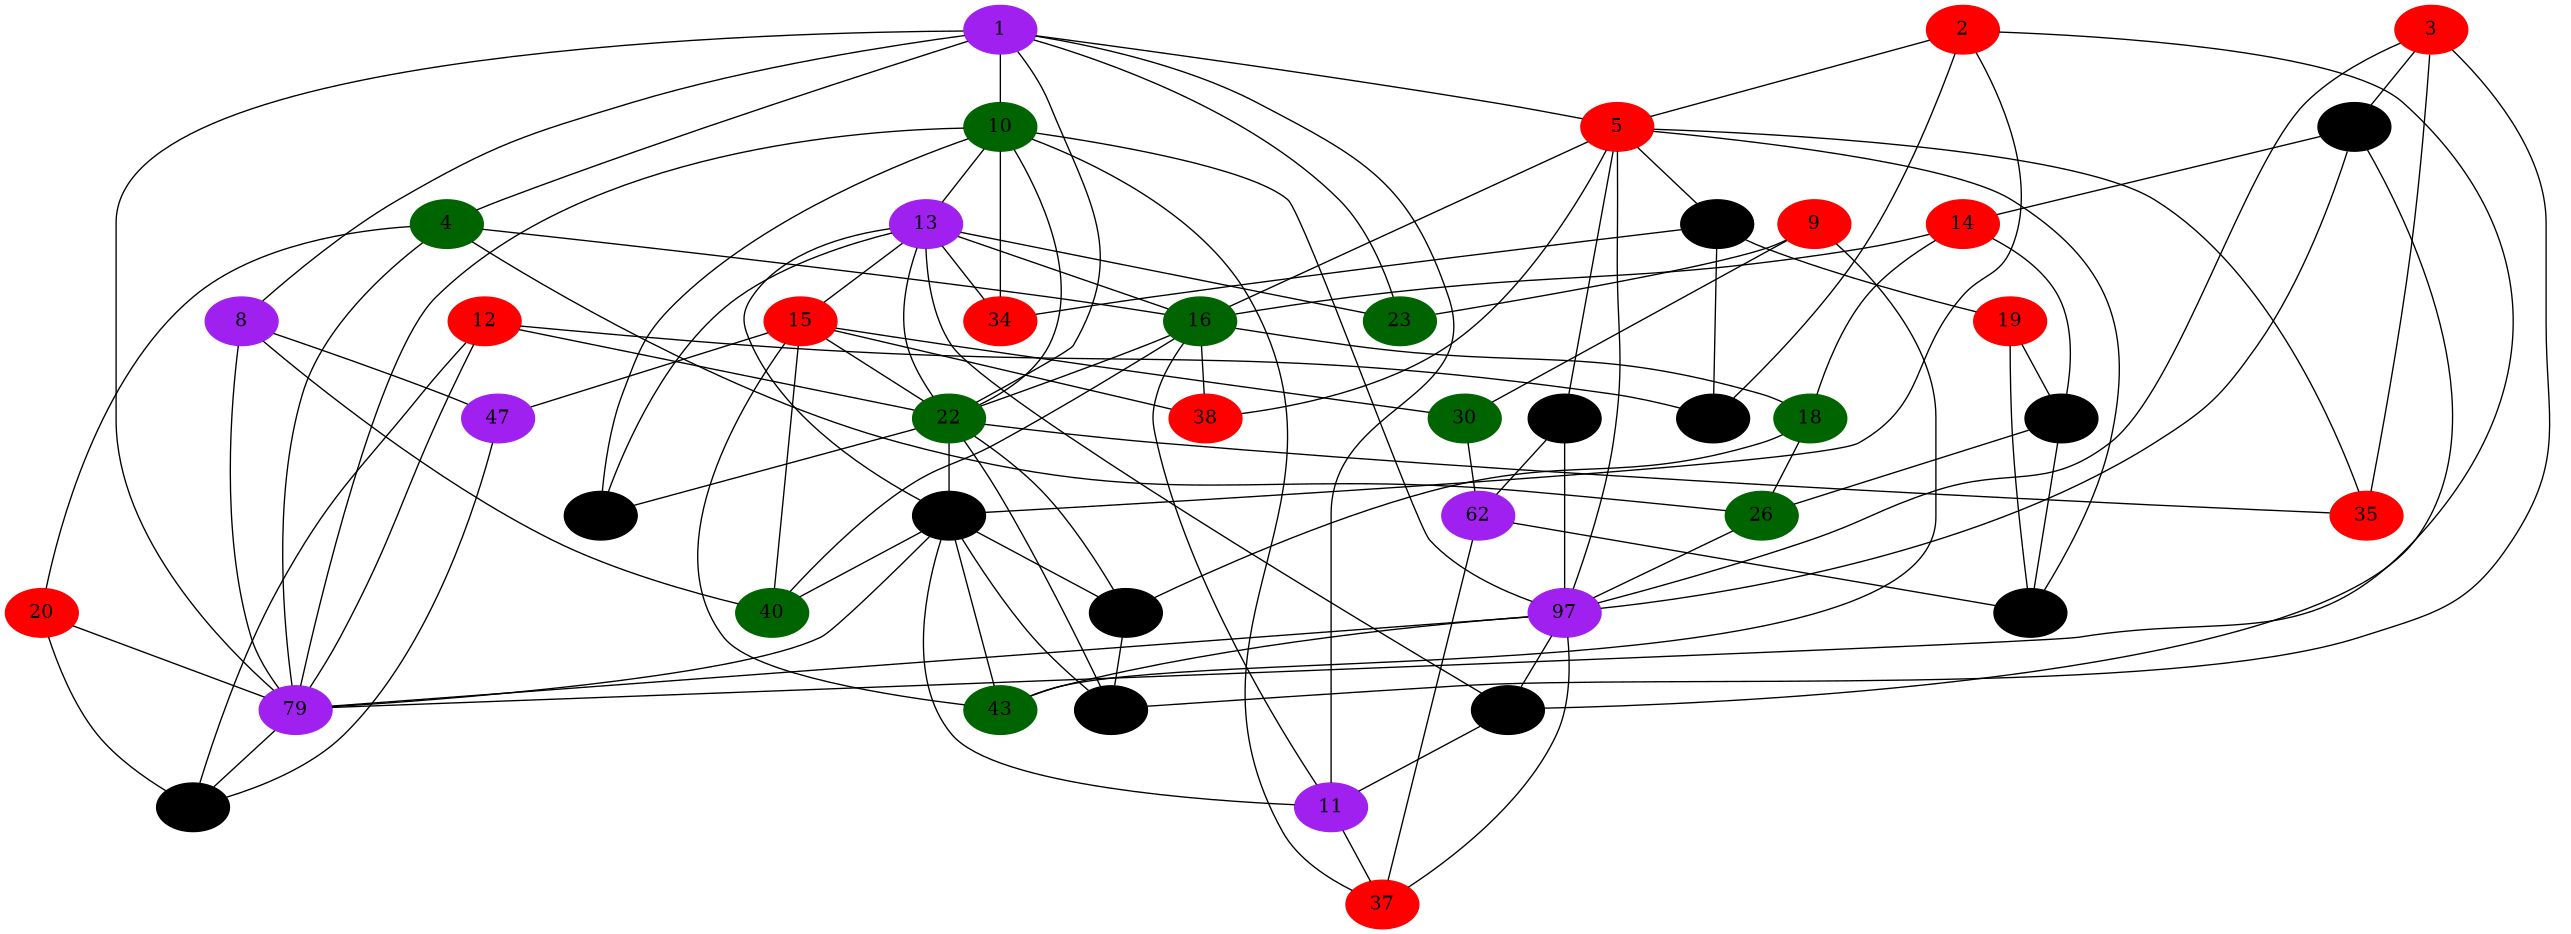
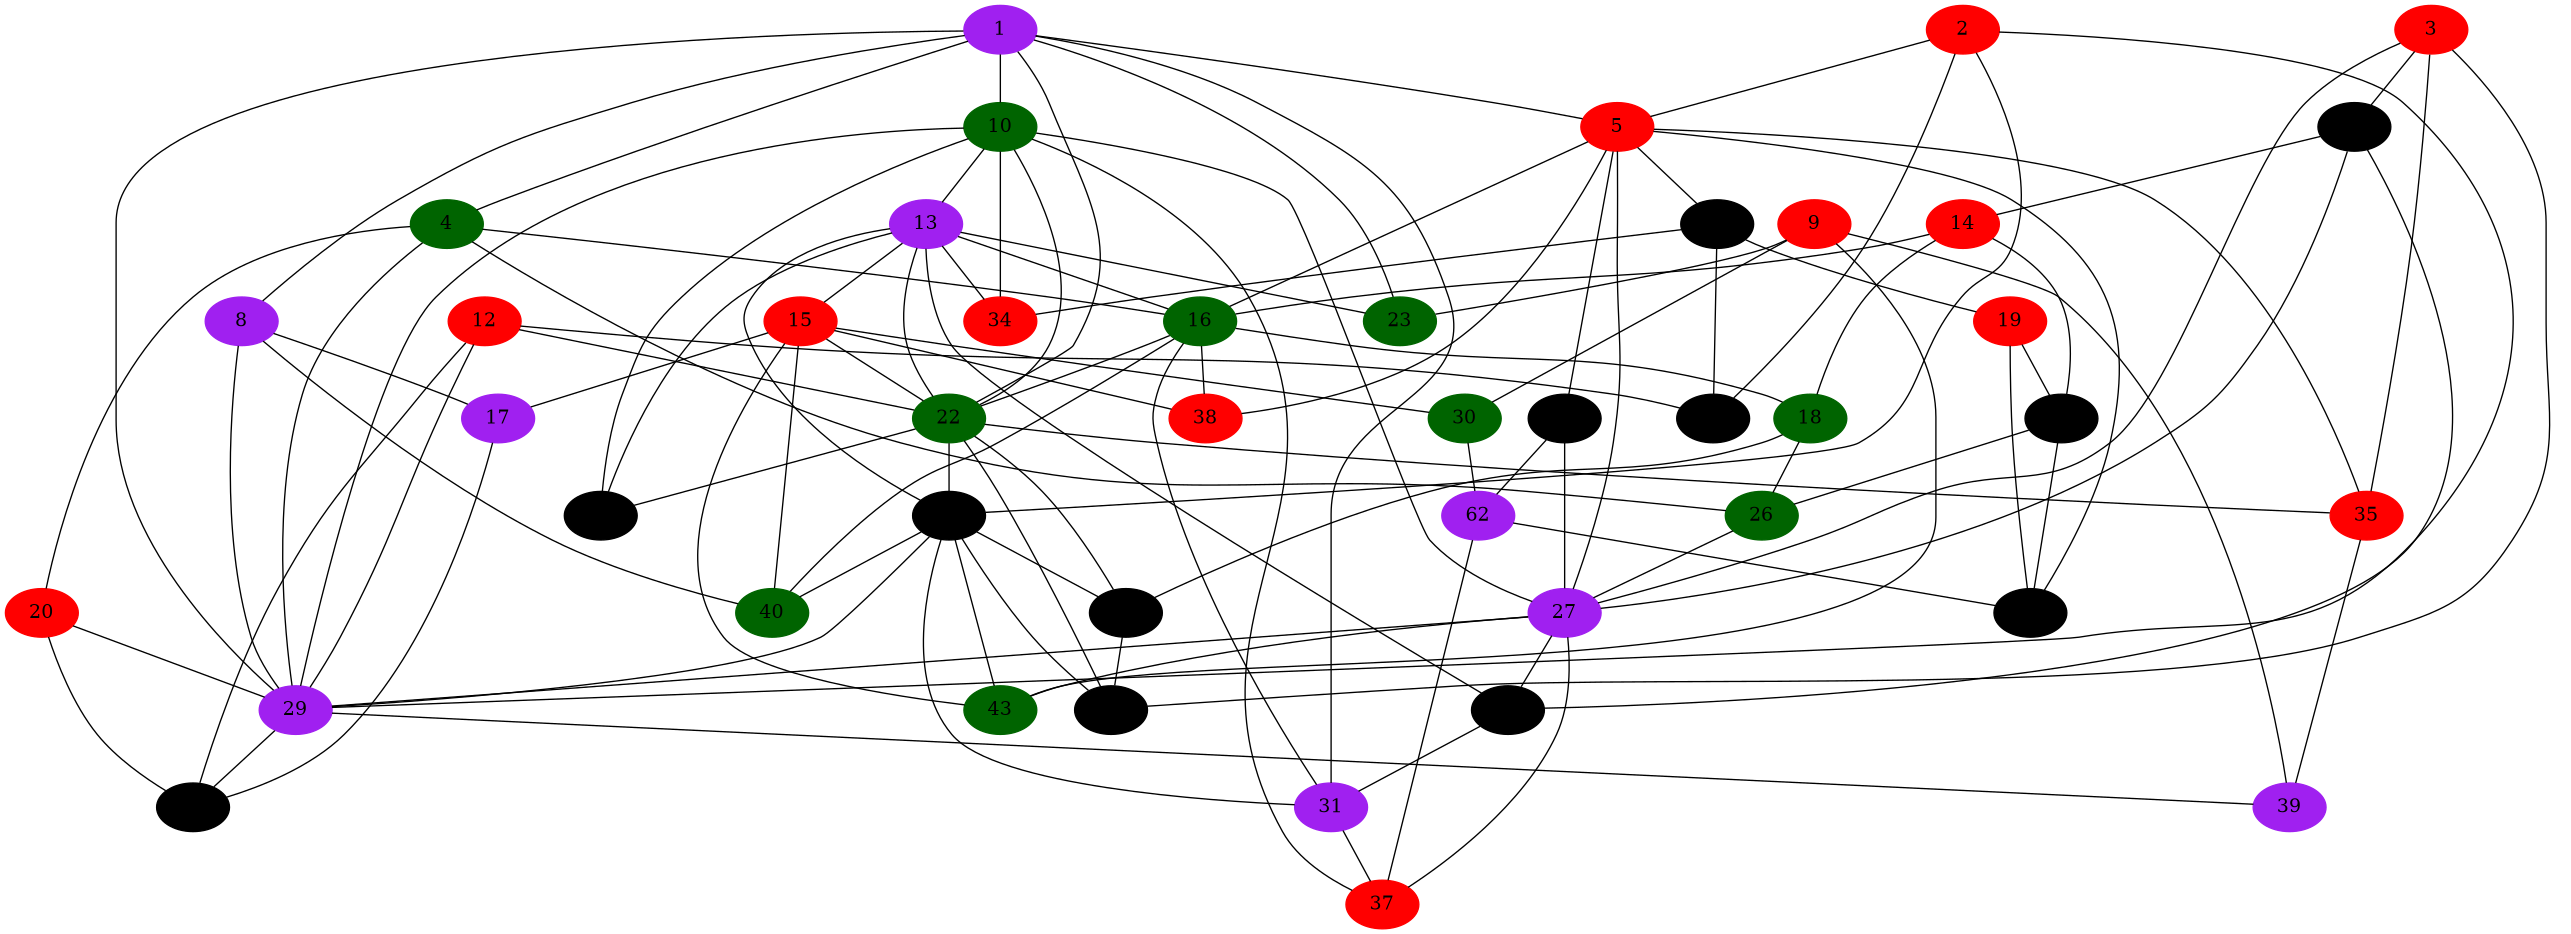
node "47": label "47" -> "17"
node "97": label "97" -> "27"
node "79": label "79" -> "29"
node "11": label "11" -> "31"
node "39": added
